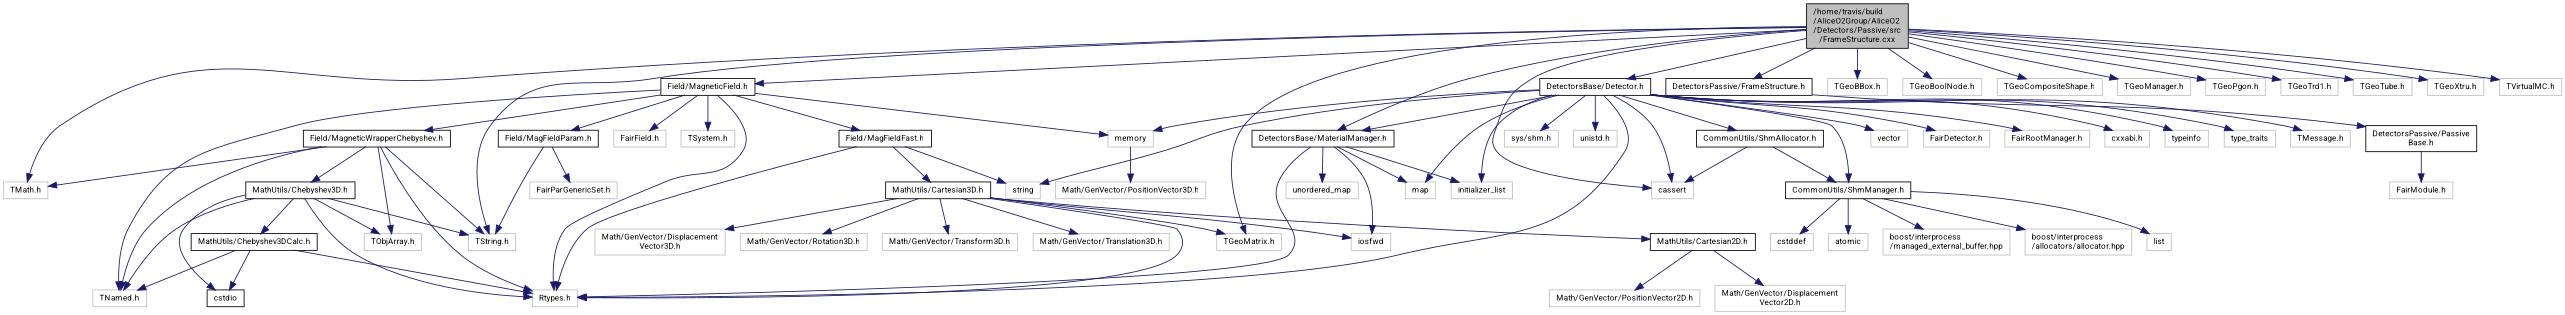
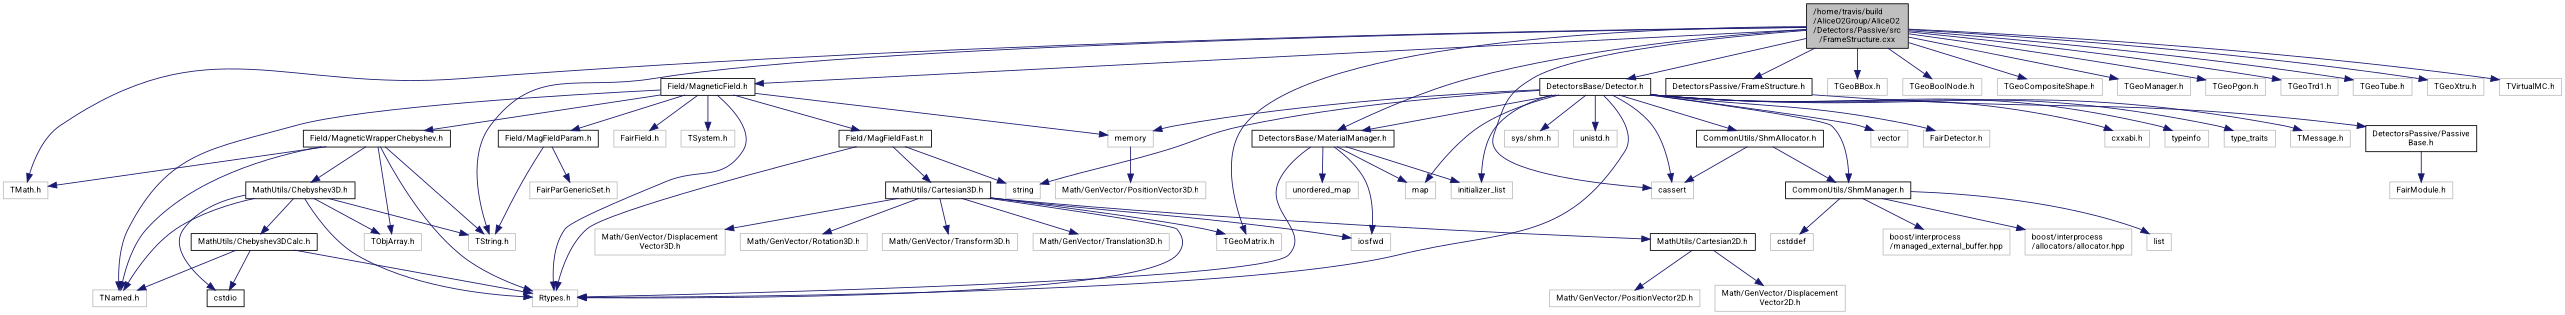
node "FairRootManager.h": removed
node "atomic": removed
